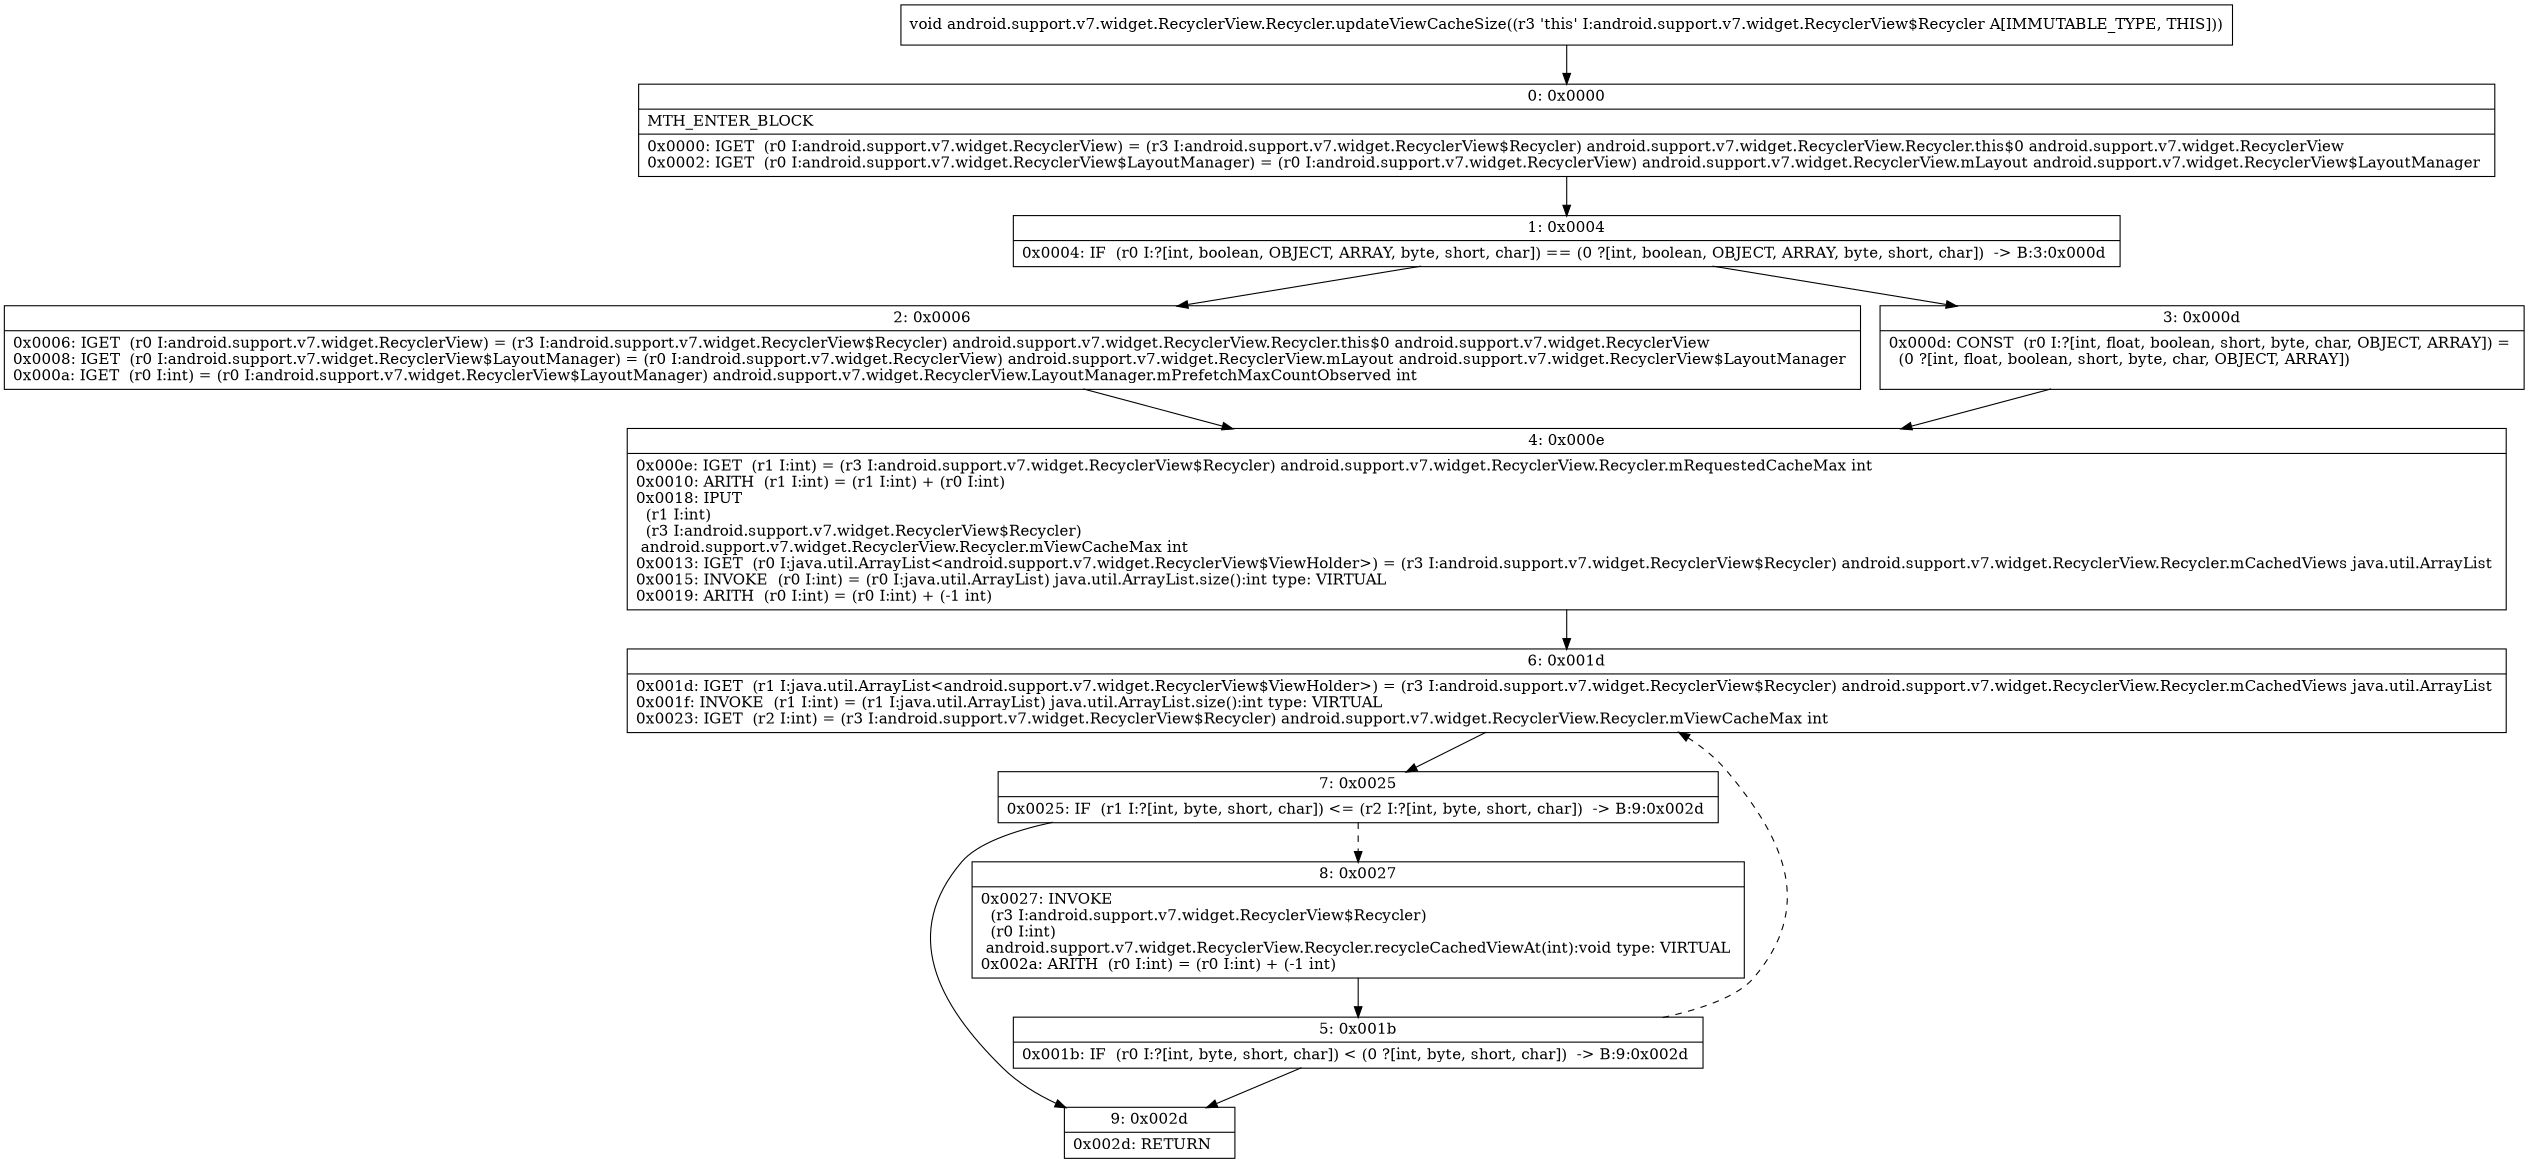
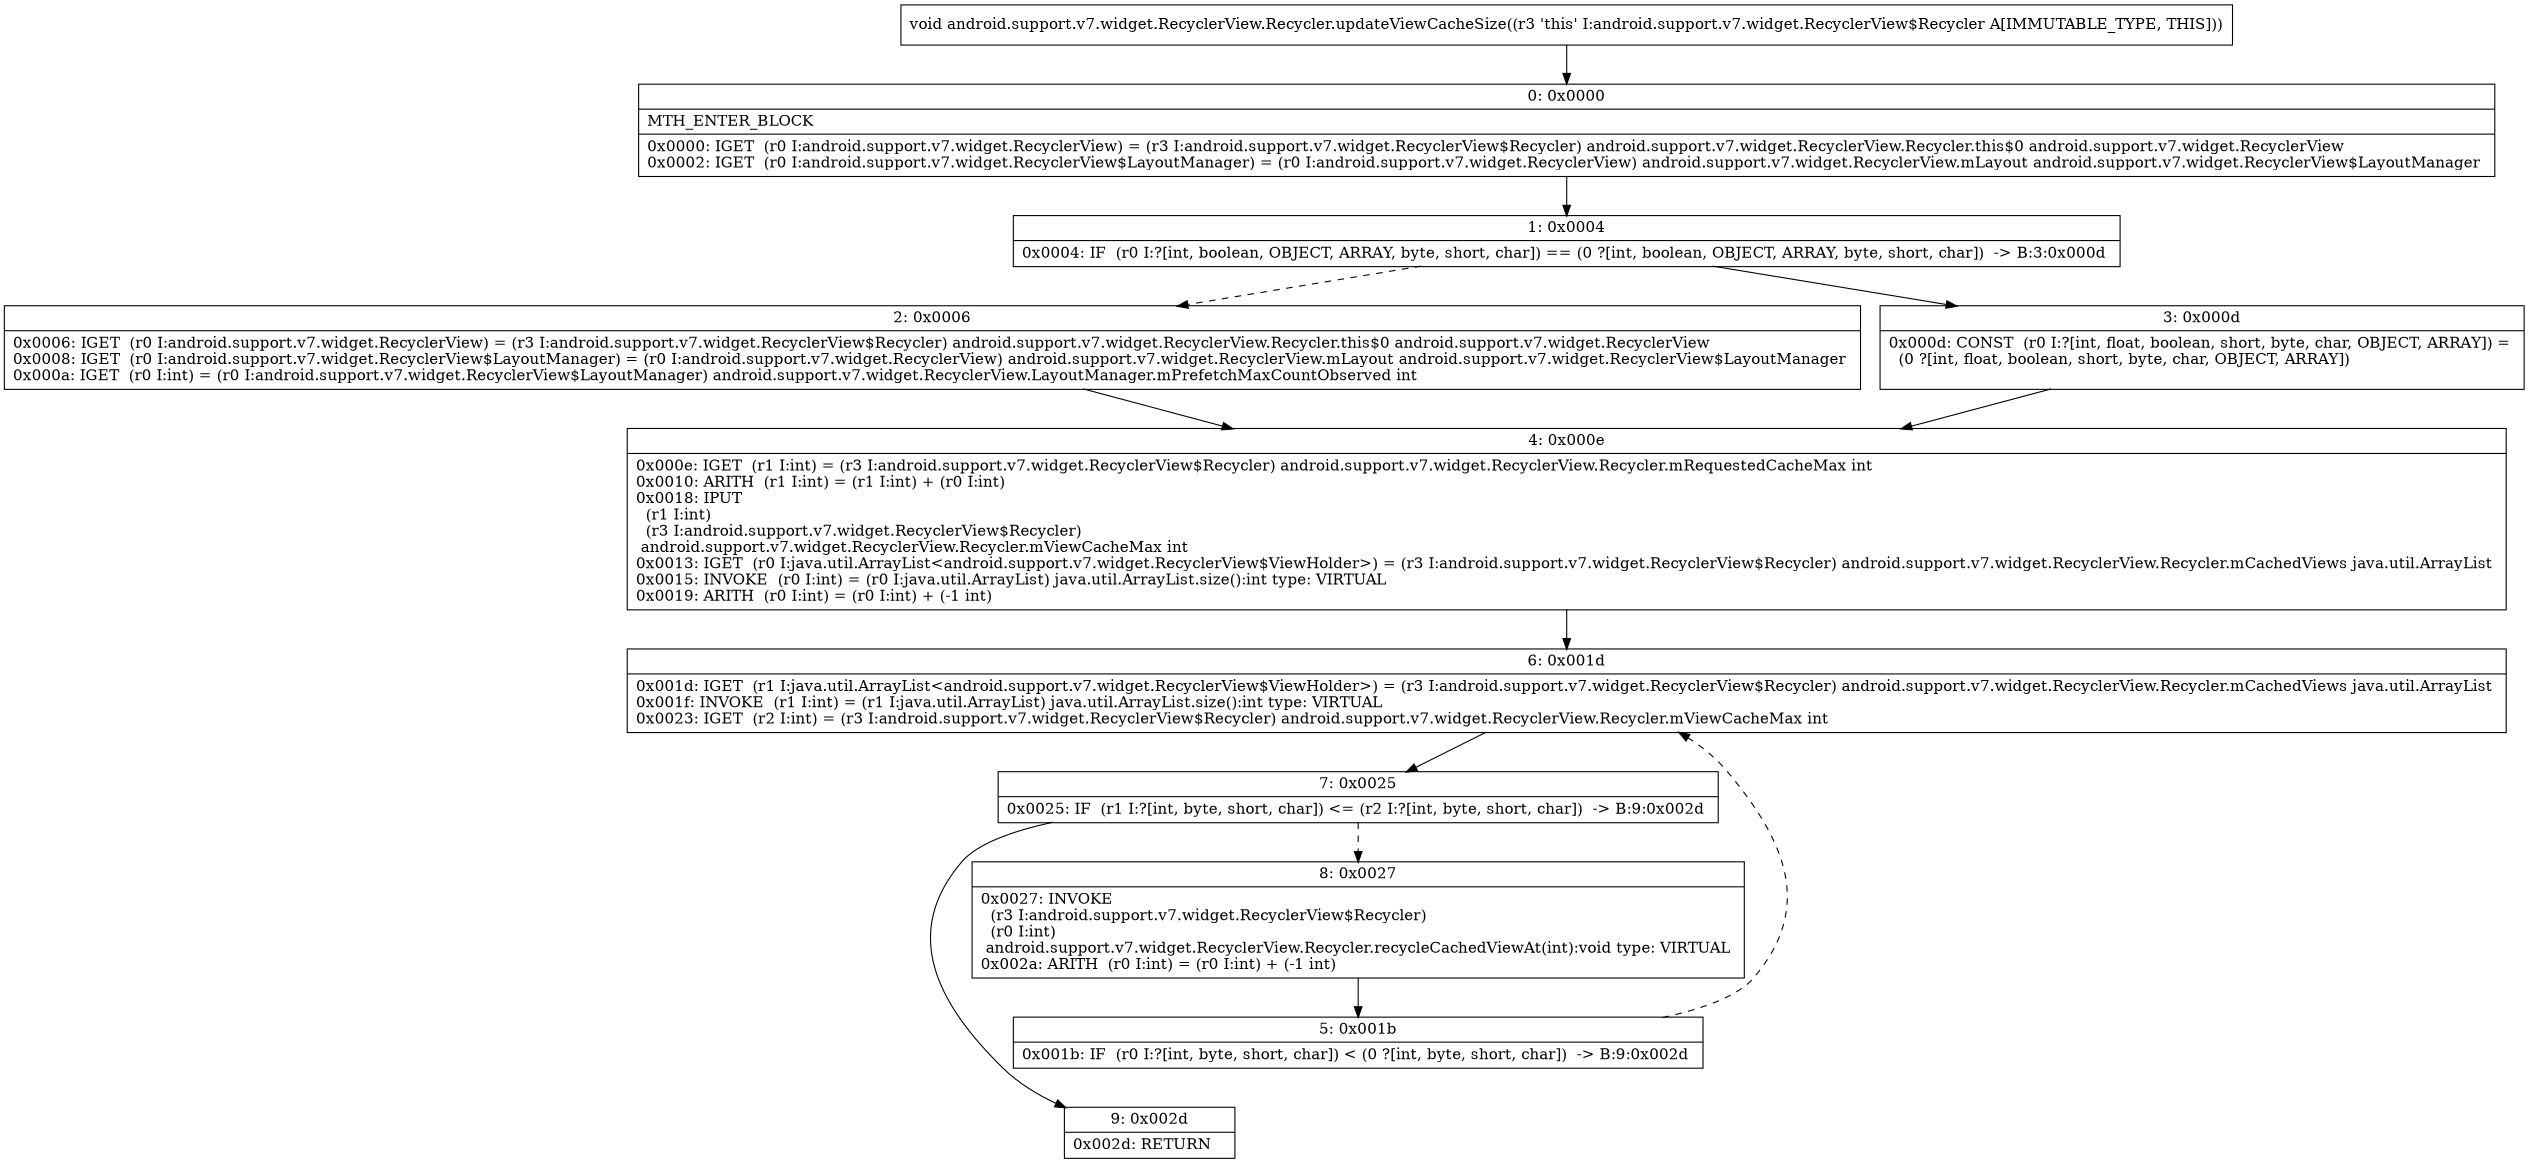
edge "1: 0x0004" -> "2: 0x0006": style solid -> dashed
edge "5: 0x001b" -> "9: 0x002d": removed
